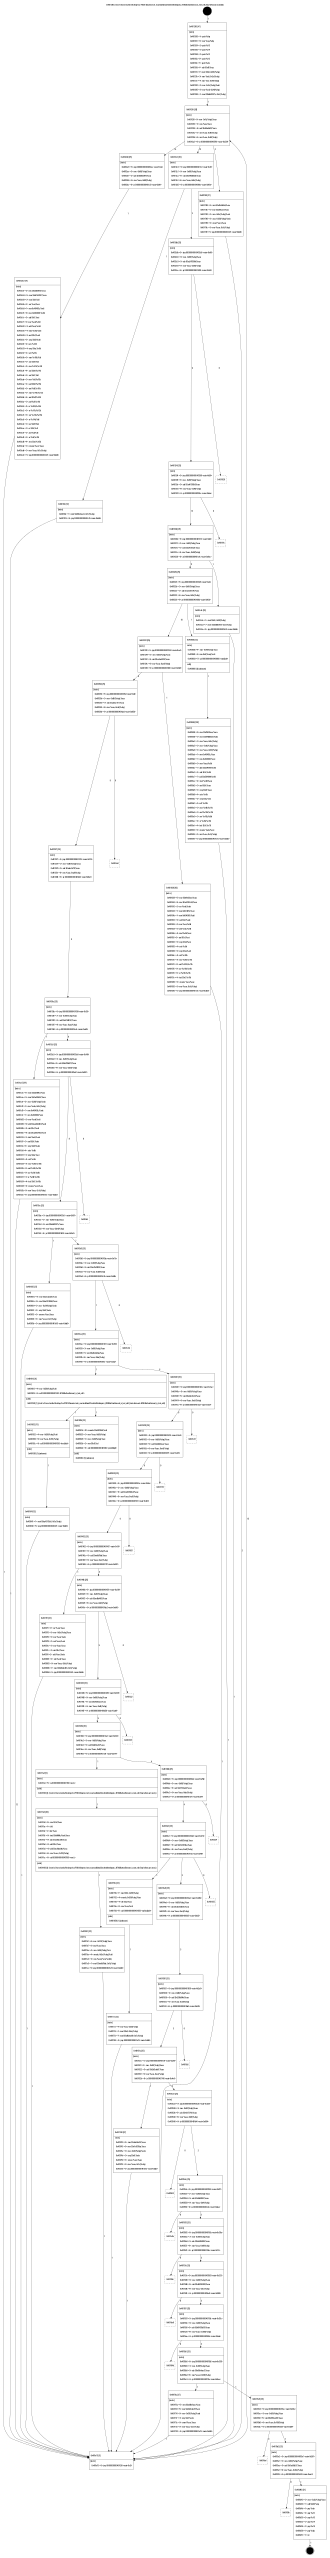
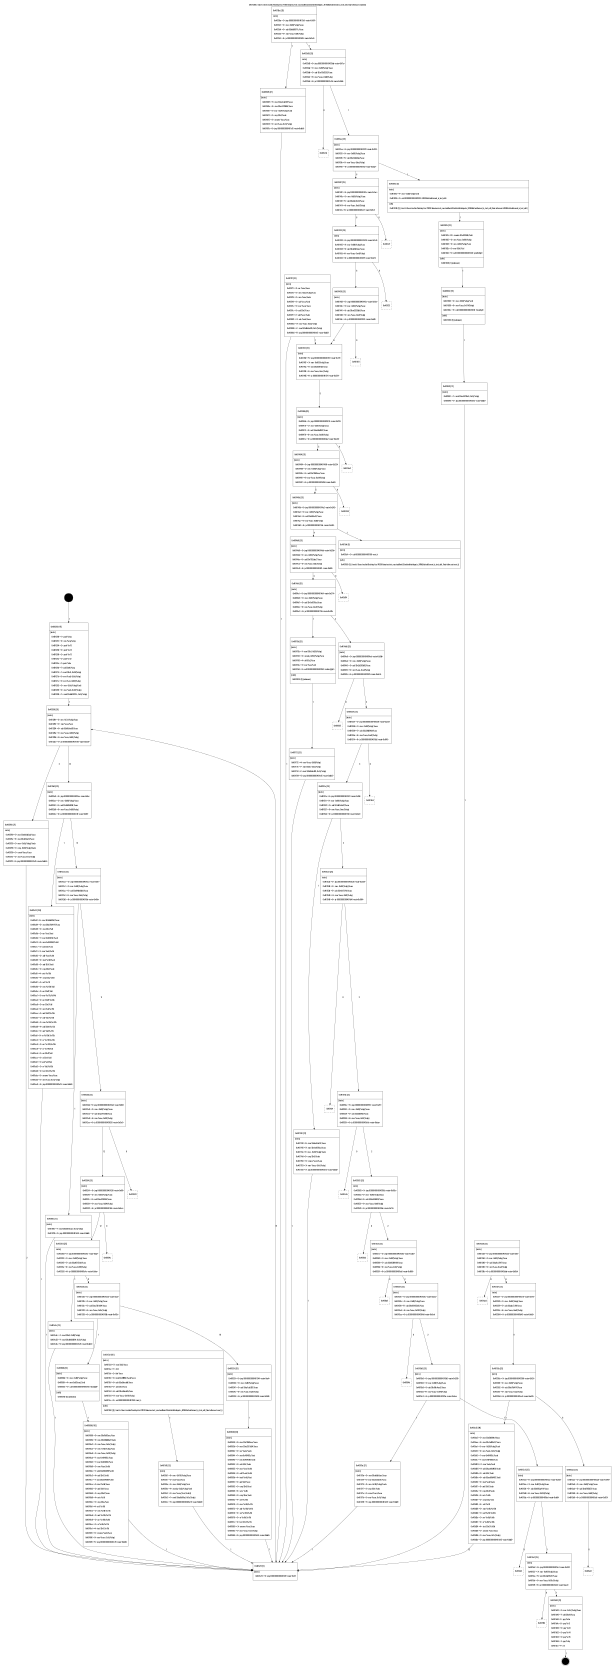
edge "0x40128f [26]" -> "0x4012c2 [25]": now "0x4012a9 [25]" -> "0x4012c2 [25]"
edge "0x40133f [25]" -> "0x401358 [25]": removed, label "9"
edge "0x4013a3 [25]" -> "0x4013bc [25]": removed, label "8"
edge "0x401812 [9]" -> "0x401832 [15]": now "0x40181b [23]" -> "0x401832 [15]"
edge "0x401452 [25]" -> "0x4017f1 [33]": reversed
edge "0x4017a4 [5]" -> "0x4017a9 [40]": removed, label "1"
edge "0x4014cf [25]" -> "0x401925": now "0x4014e8 [25]" -> "0x401925"
